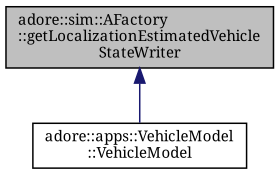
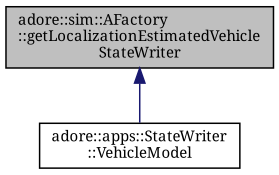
node "adore::apps::VehicleModel ::VehicleModel": label "adore::apps::VehicleModel ::VehicleModel" -> "adore::apps::StateWriter ::VehicleModel"
